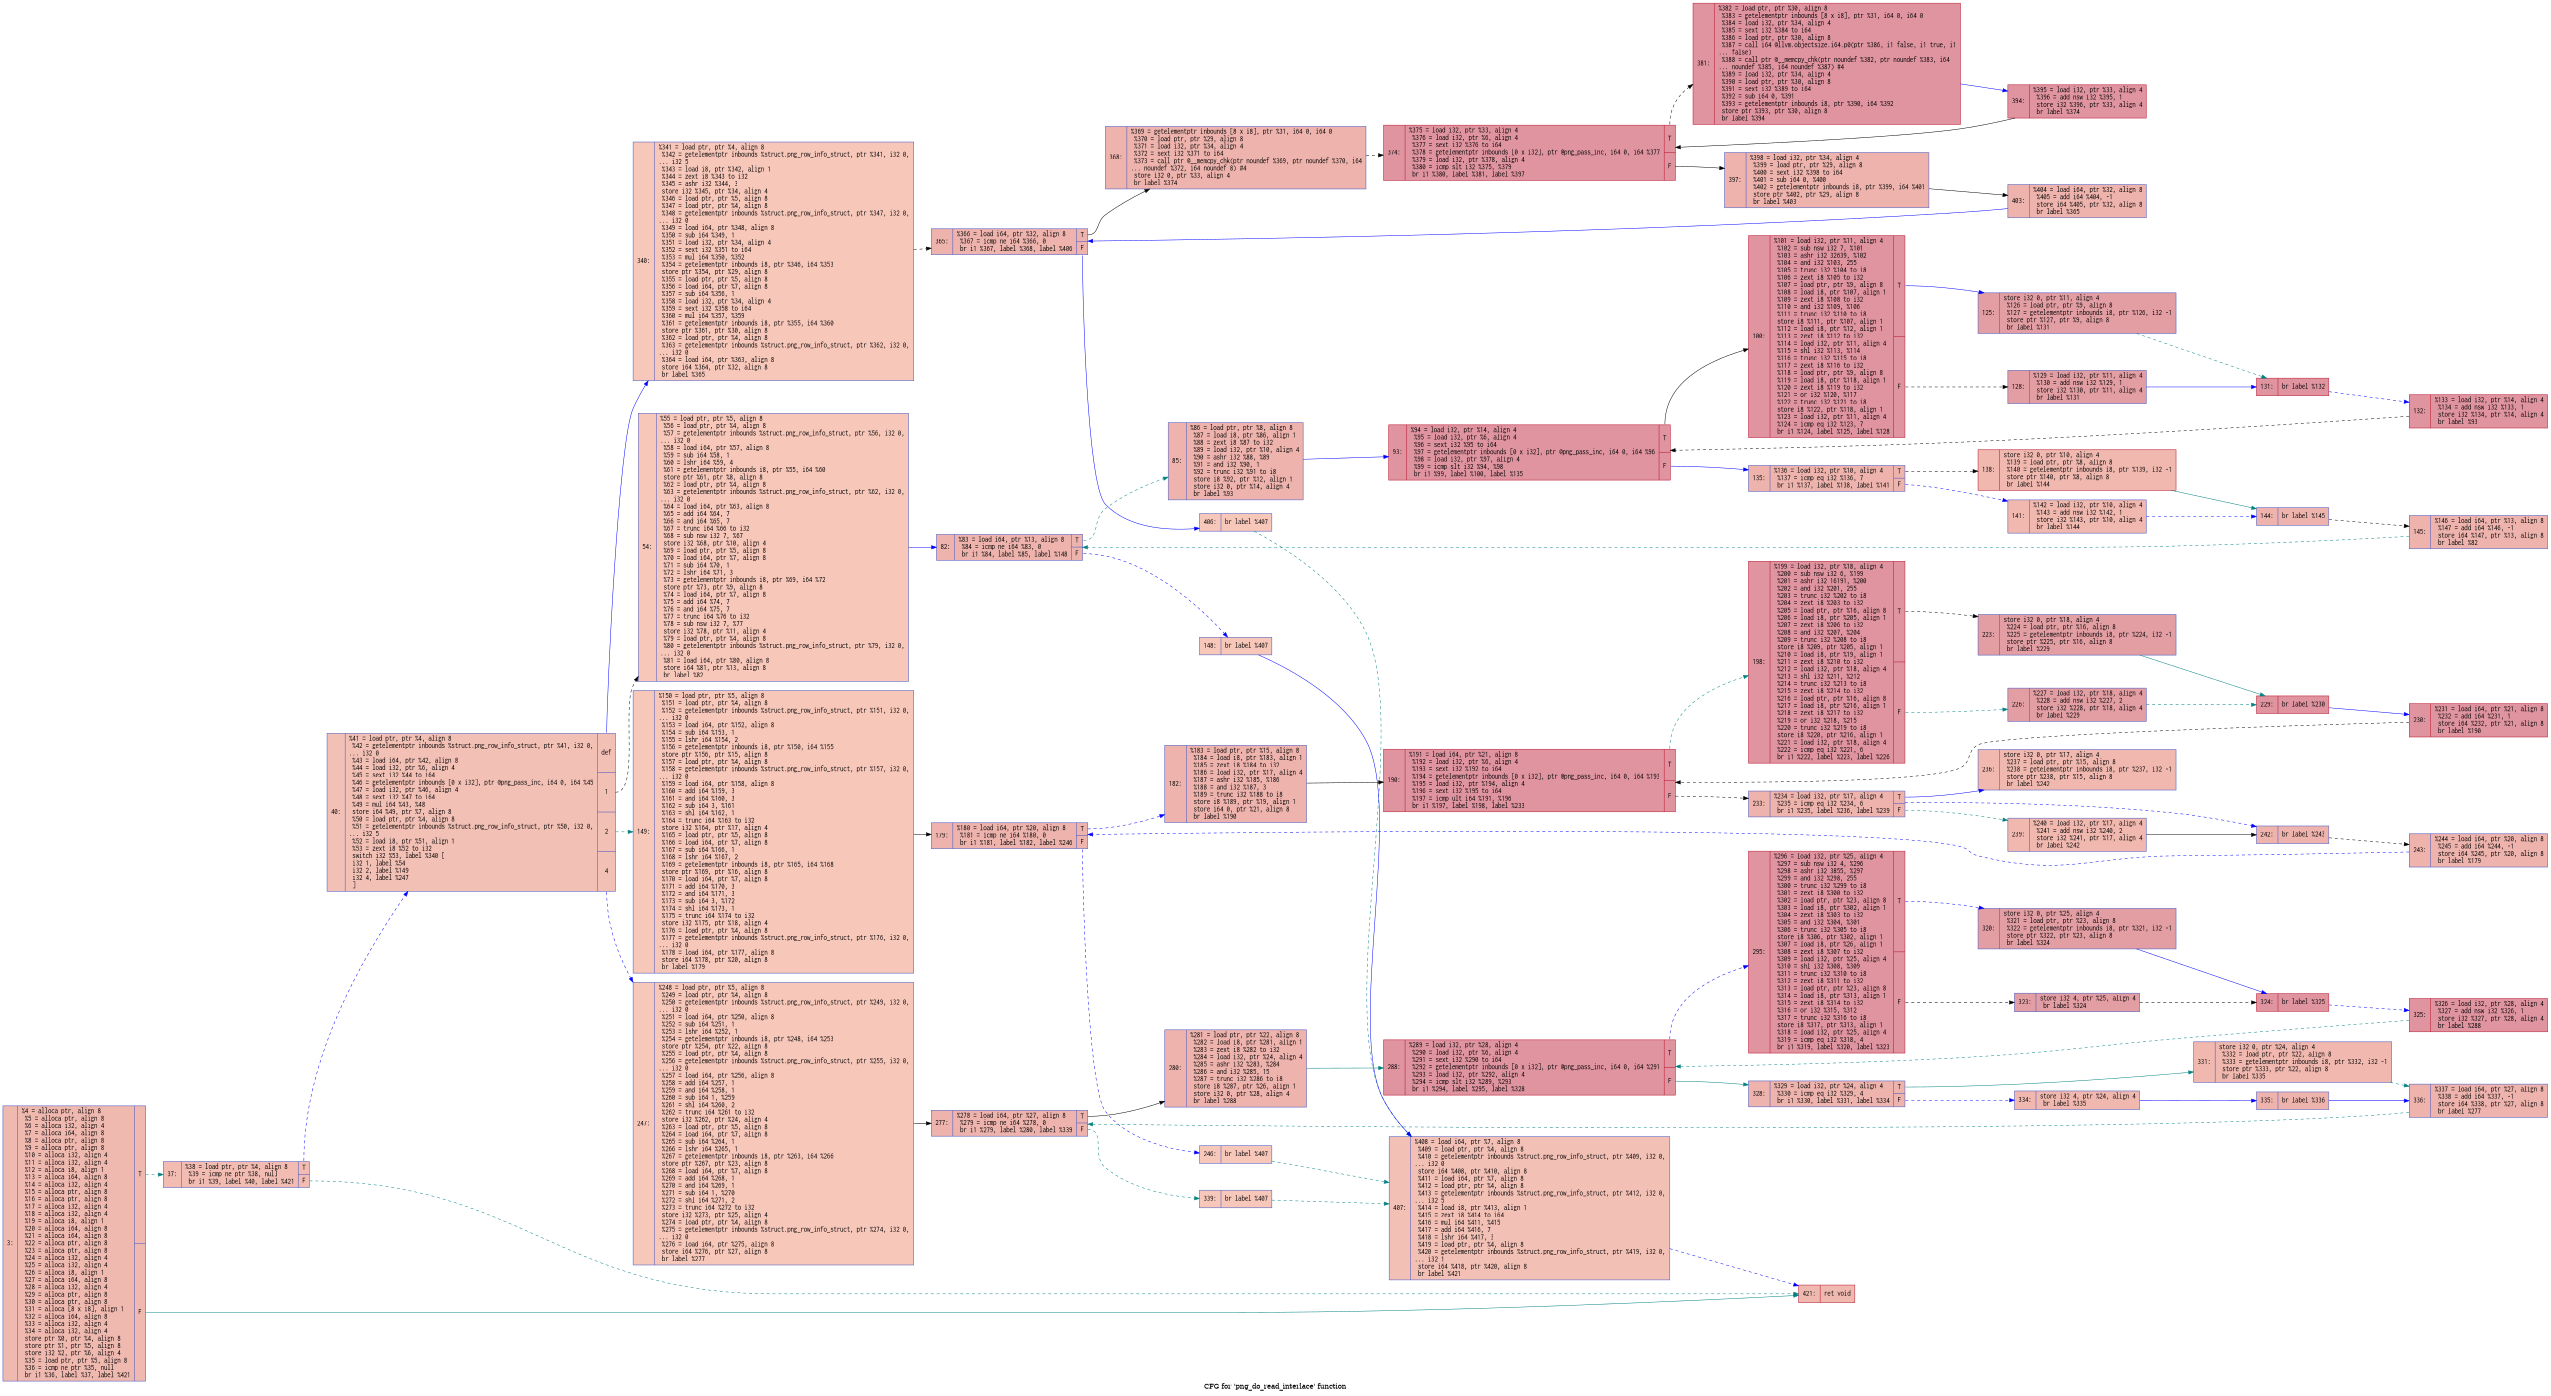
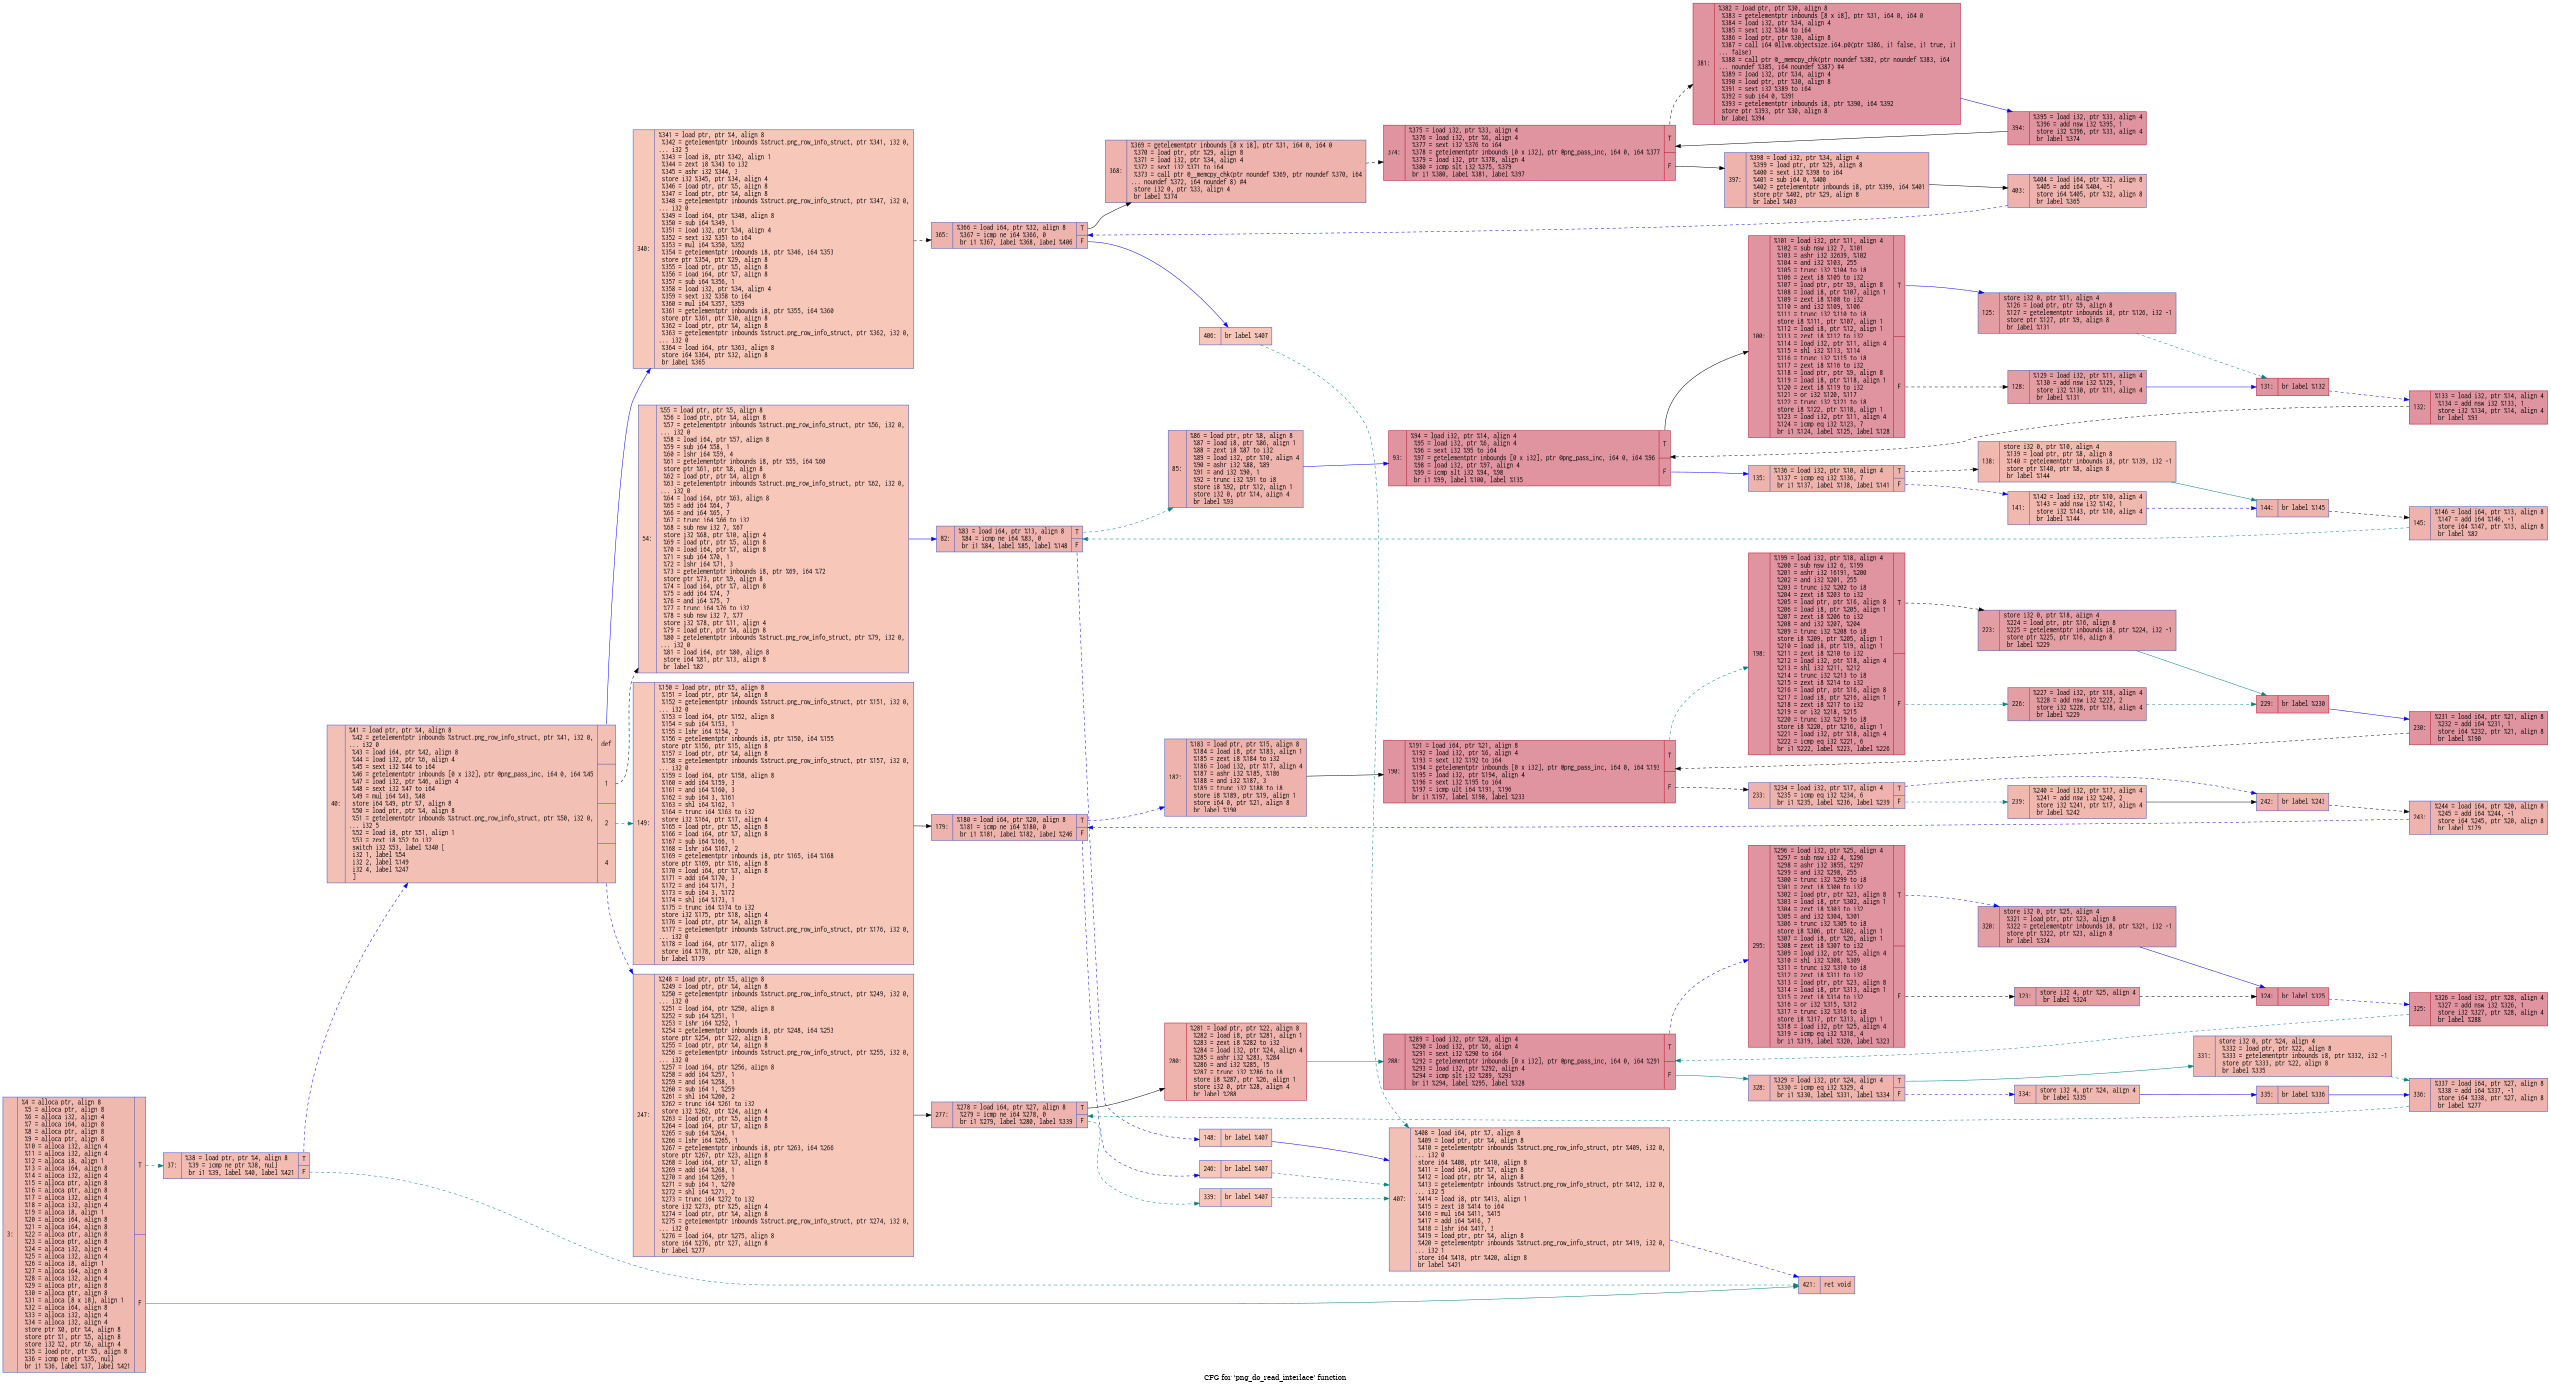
edge "403:" -> "365:": style solid -> dashed
node "138:": color #b70d28ff -> #3d50c3ff
node "236:": removed
node "280:": color #3d50c3ff -> #b70d28ff
node "421:": color #b70d28ff -> #3d50c3ff
